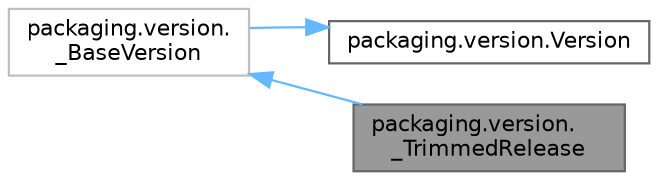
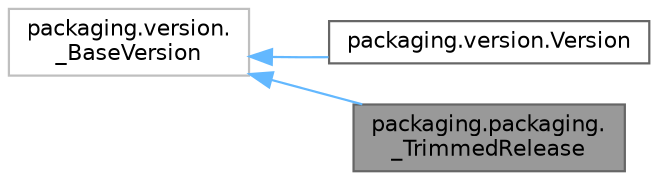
edge "packaging.version. _BaseVersion" -> "packaging.version.Version": reversed
node "packaging.version. _TrimmedRelease": label "packaging.version. _TrimmedRelease" -> "packaging.packaging. _TrimmedRelease"
